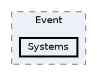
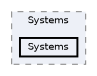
cluster "Event": label "Event" -> "Systems"
